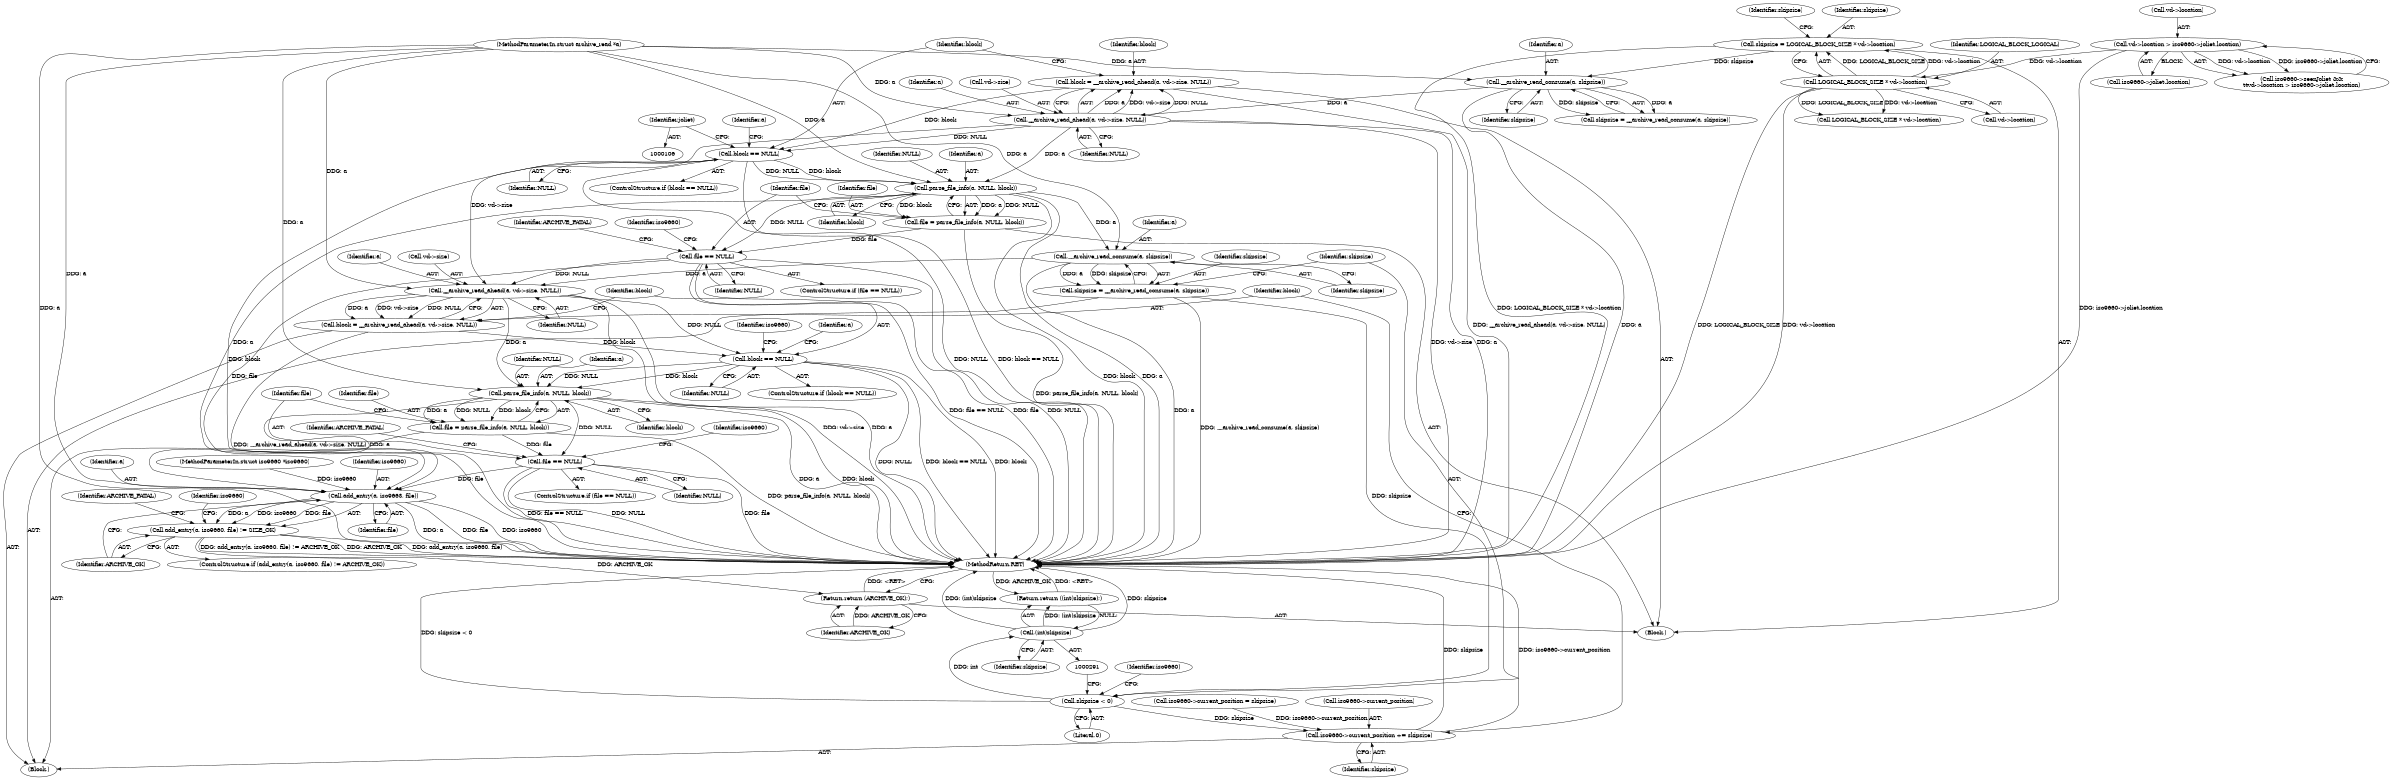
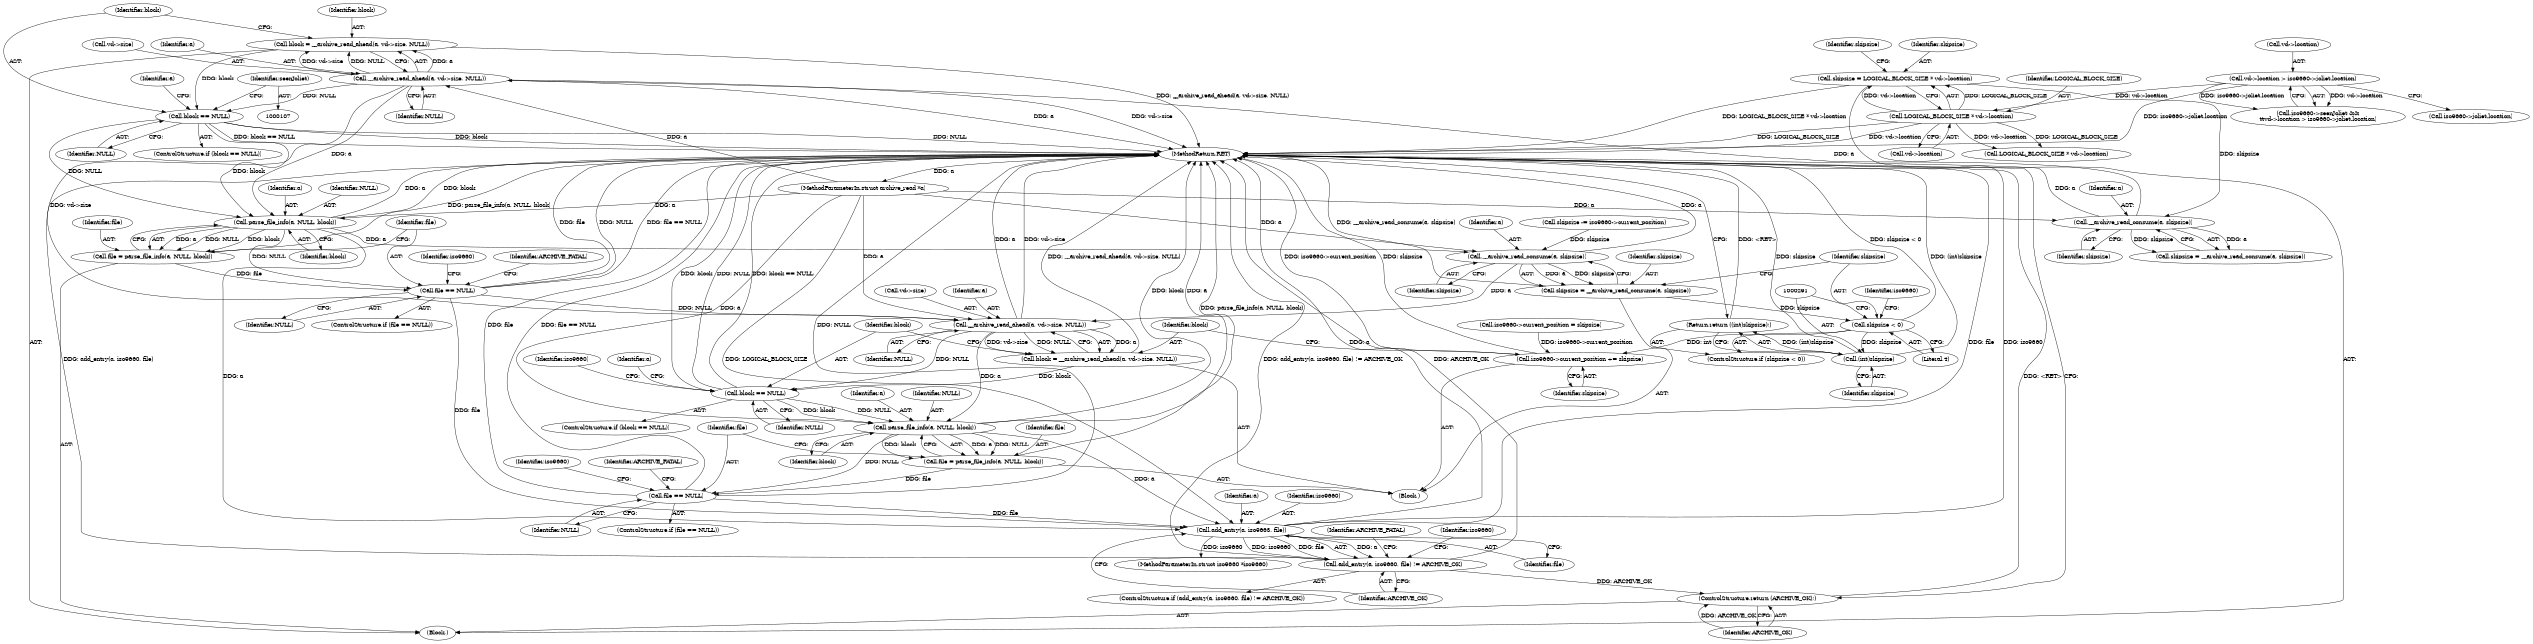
node "(Identifier,LOGICAL_BLOCK_LOGICAL)": label "(Identifier,LOGICAL_BLOCK_LOGICAL)" -> "(Identifier,LOGICAL_BLOCK_SIZE)"
edge "(Call,vd->location > iso9660->joliet.location)" -> "(Call,iso9660->joliet.location)": label "BLOCK: " -> "CFG: "
edge "(Call,iso9660->joliet.location)" -> "(Call,vd->location > iso9660->joliet.location)": removed, label "AST:"
node "(Identifier,joliet)": label "(Identifier,joliet)" -> "(Identifier,seenJoliet)"
node "1000106": label "1000106" -> "1000107"
node "(Call,skipsize -= iso9660->current_position)": added
edge "(MethodParameterIn,struct archive_read *a)" -> "(Call,add_entry(a, iso9663, file))": label "DDG: a" -> "DDG: LOGICAL_BLOCK_SIZE"
node "(ControlStructure,if (skipsize < 0))": added
edge "(MethodParameterIn,struct iso9660 *iso9660)" -> "(Call,add_entry(a, iso9663, file))": reversed
edge "(MethodParameterIn,struct archive_read *a)" -> "(MethodReturn,RET)": reversed
node "(Call,add_entry(a, iso9660, file) != SIZE_OK)": label "(Call,add_entry(a, iso9660, file) != SIZE_OK)" -> "(Call,add_entry(a, iso9660, file) != ARCHIVE_OK)"
edge "(MethodReturn,RET)" -> "(Return,return ((int)skipsize);)": label "DDG: ARCHIVE_OK" -> "CFG: "
node "(Return,return (ARCHIVE_OK);)": label "(Return,return (ARCHIVE_OK);)" -> "(ControlStructure,return (ARCHIVE_OK);)"
edge "(Return,return ((int)skipsize);)" -> "(Call,(int)skipsize)": label "NULL: " -> "CFG: "
edge "(Call,(int)skipsize)" -> "1000291": reversed
edge "(Call,skipsize < 0)" -> "(Call,(int)skipsize)": label "DDG: int" -> "DDG: skipsize"
node "(Call,iso9660->current_position)": removed
edge "(Call,skipsize < 0)" -> "(Call,iso9660->current_position += skipsize)": label "DDG: skipsize" -> "DDG: int"
node "(Literal,0)": label "(Literal,0)" -> "(Literal,4)"
